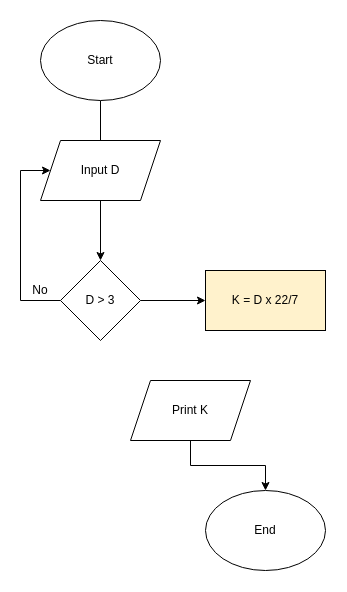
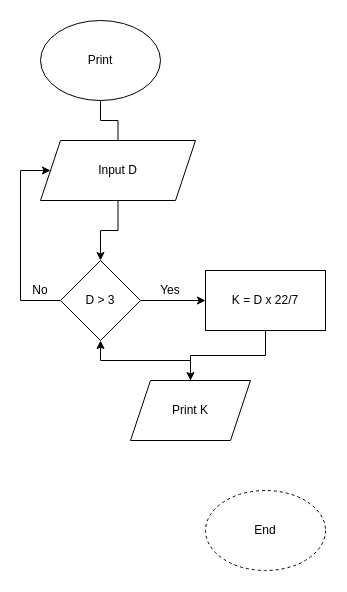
node "Start": label "Start" -> "Print"
node "Input D": size 120x60 -> 155x60
node "Yes": added
node "K = D x 22/7": fillcolor #fff2cc -> #ffffff
edge "K = D x 22/7" -> "Print K": added
edge "Print K" -> "End": now "Print K" -> "D > 3"
node "End": style solid -> dashed
